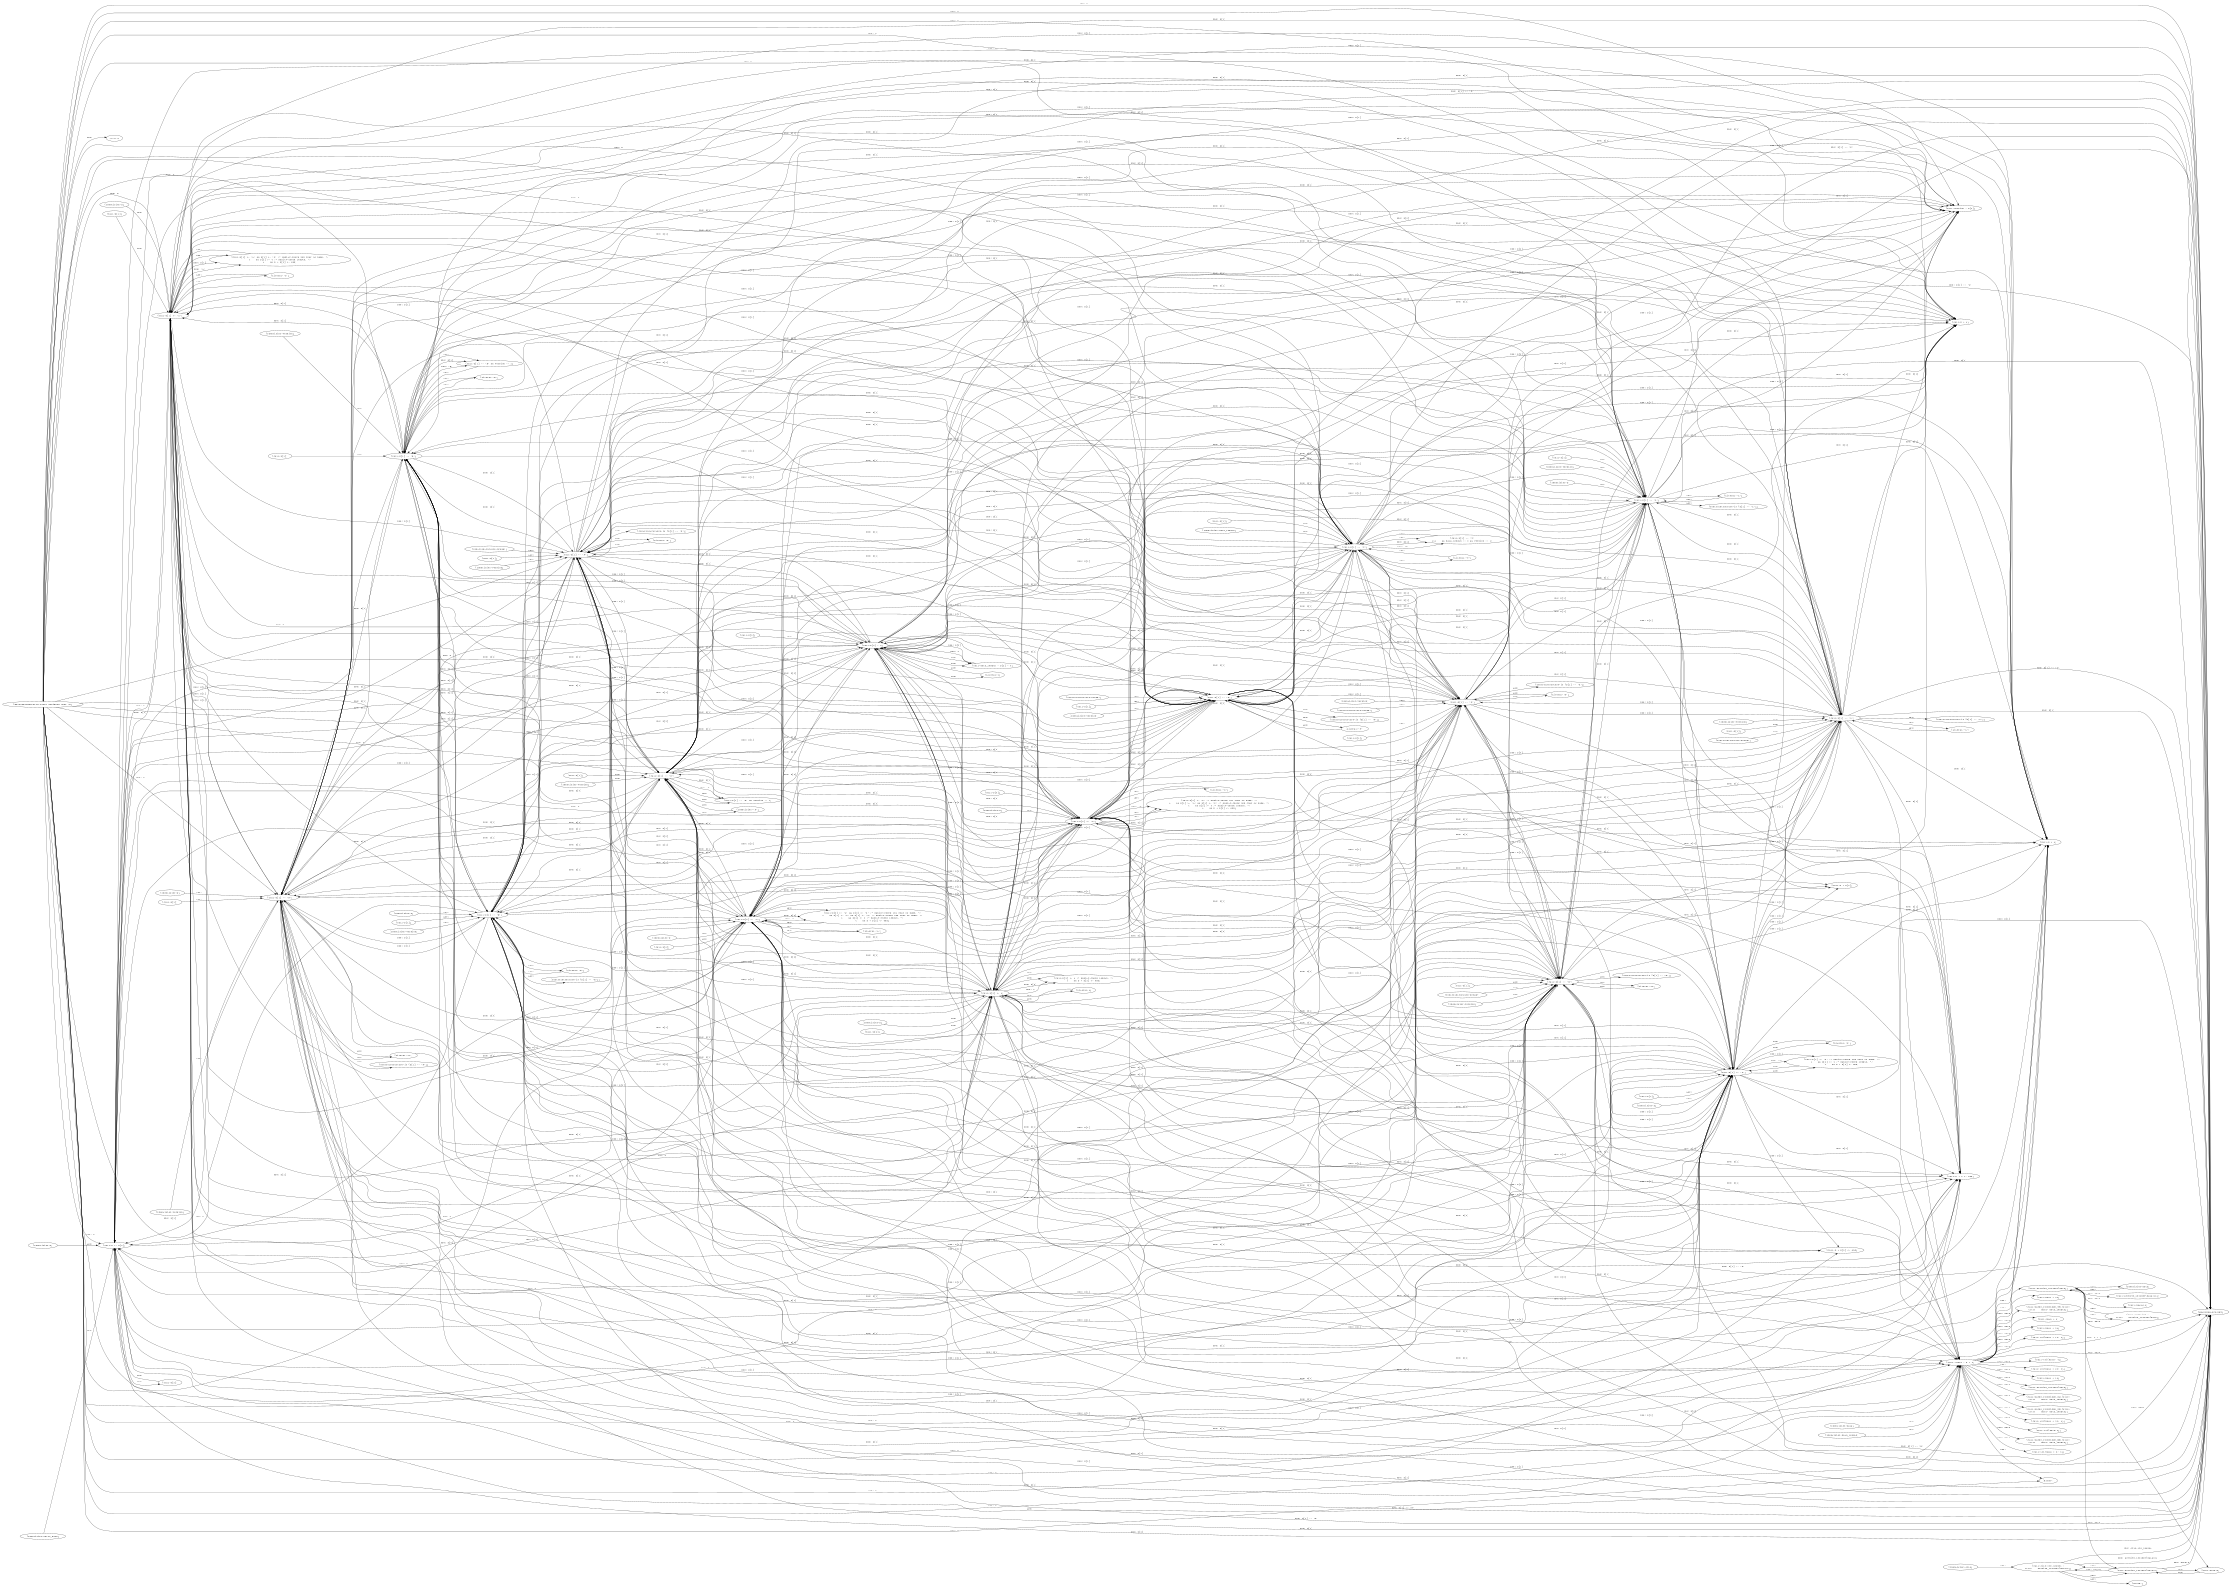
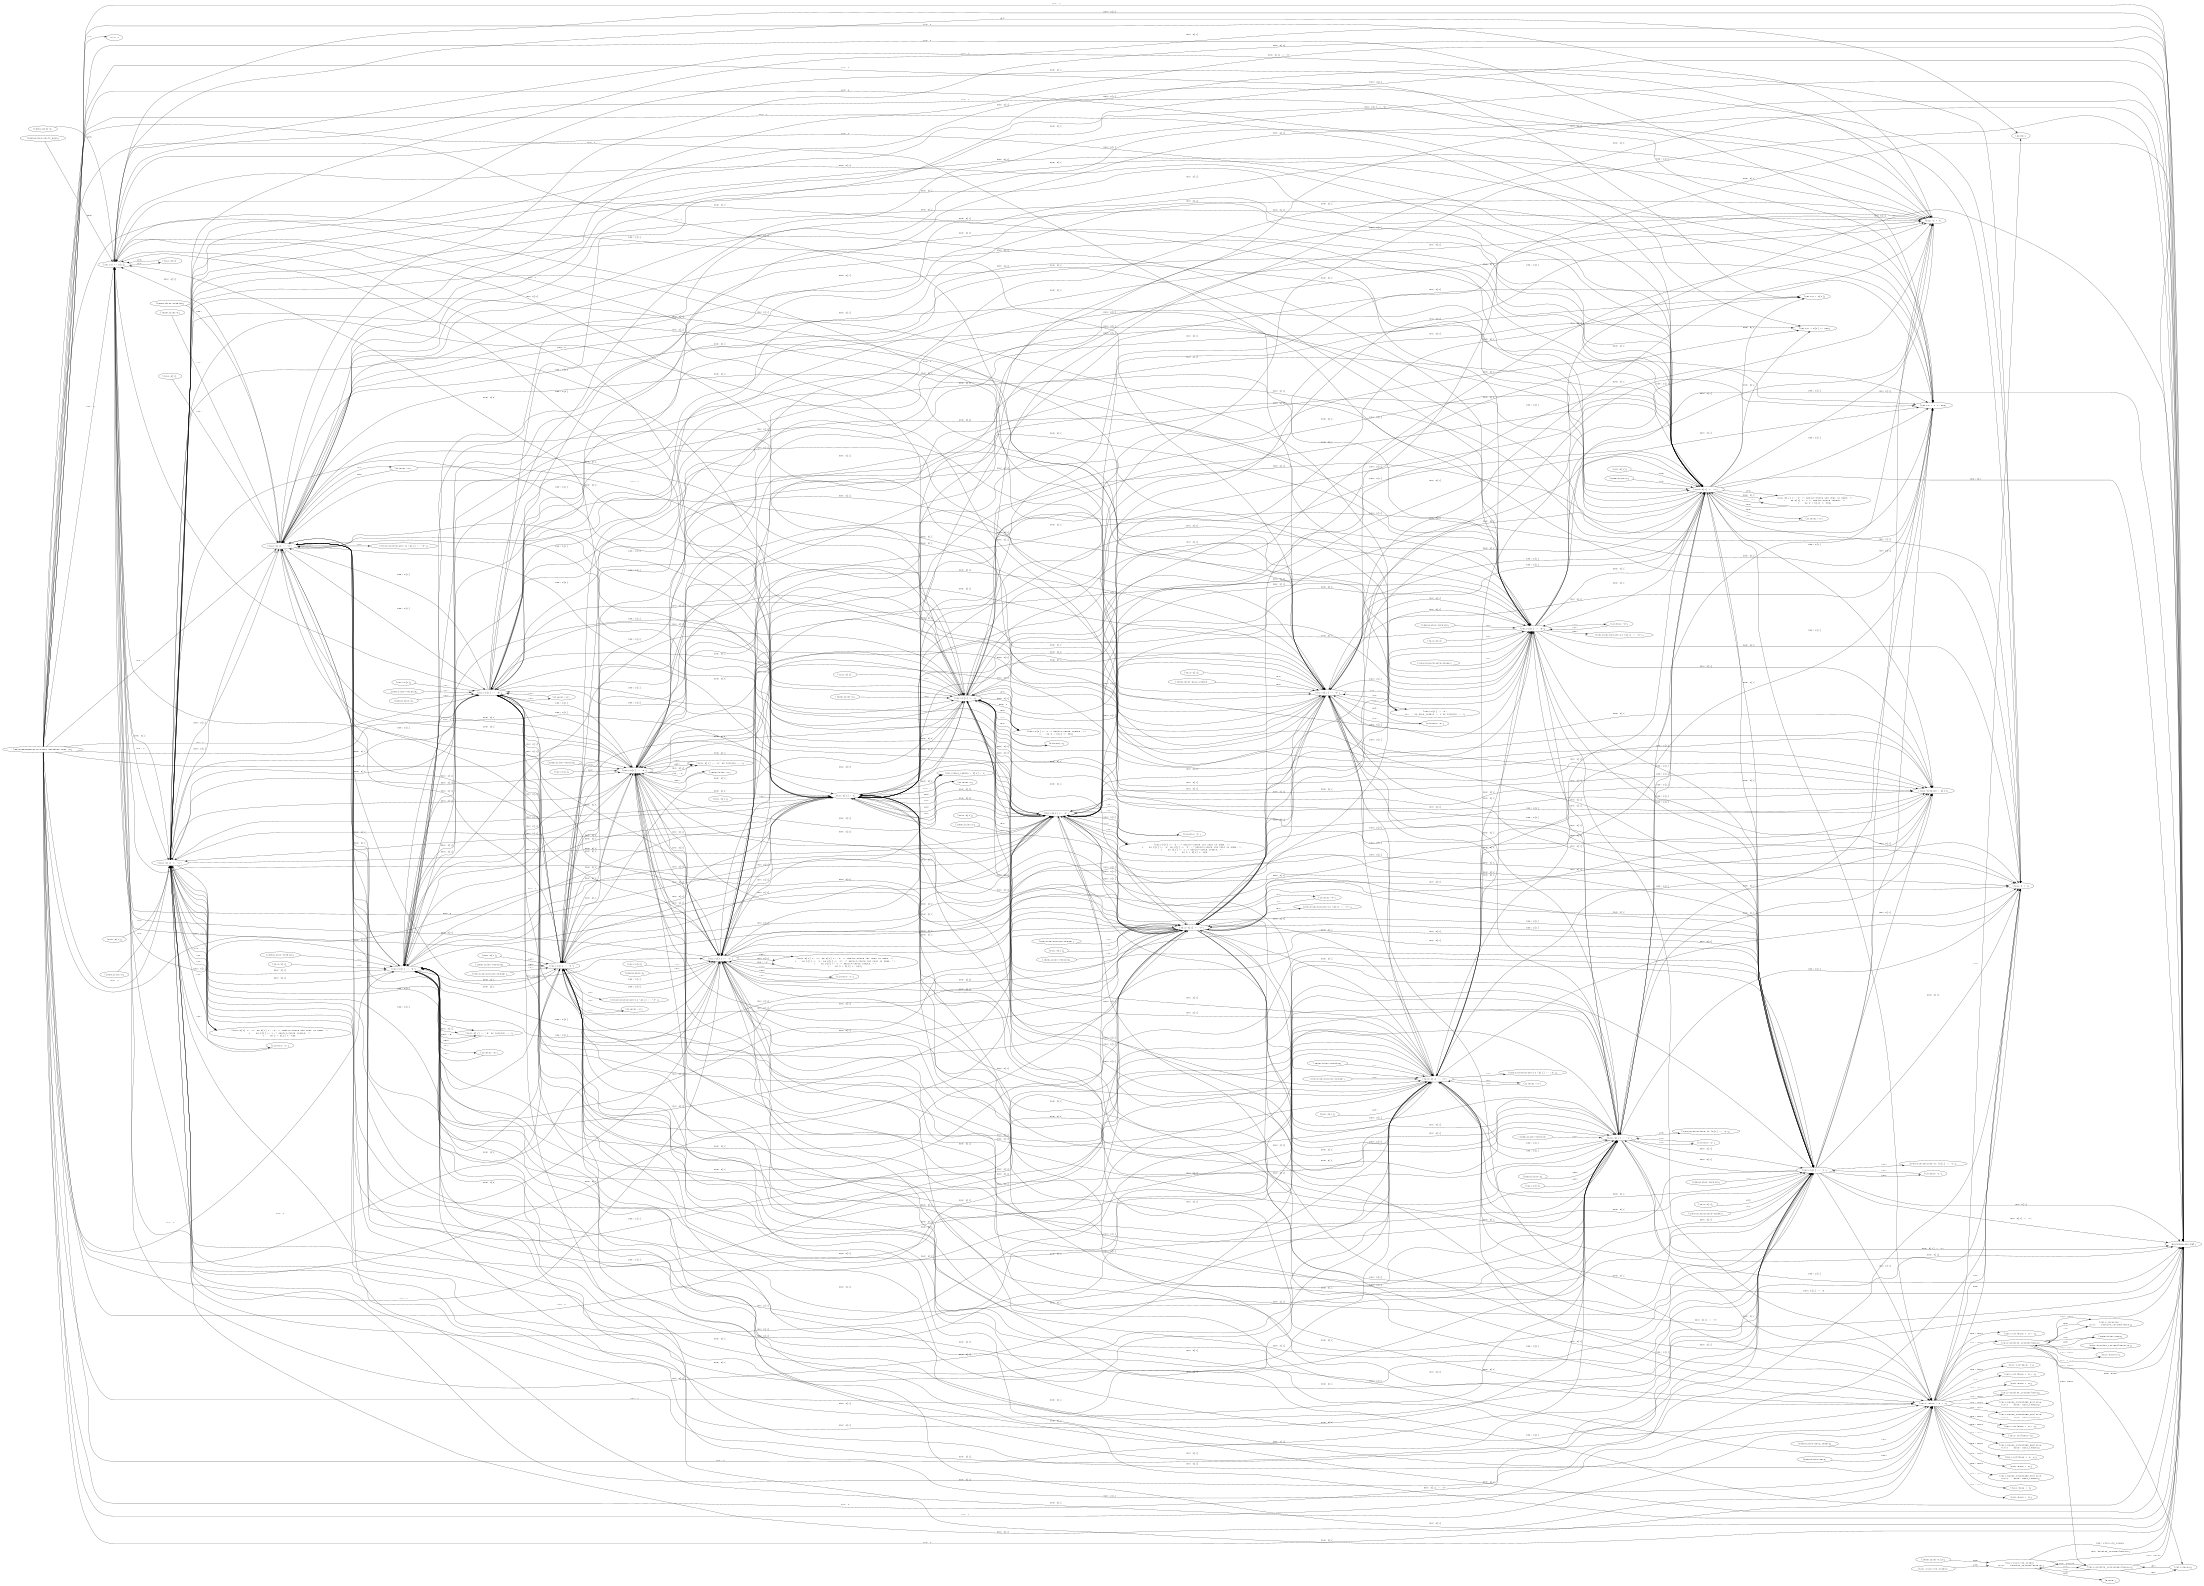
node "(ControlStructure,if (p[1] == 'E'))": removed
node "(Call,file->ce_offset)": added
node "(Call,archive_le32dec(data+8))": label "(Call,archive_le32dec(data+8))" -> "(Call,archive_le32offset(data+8))"
